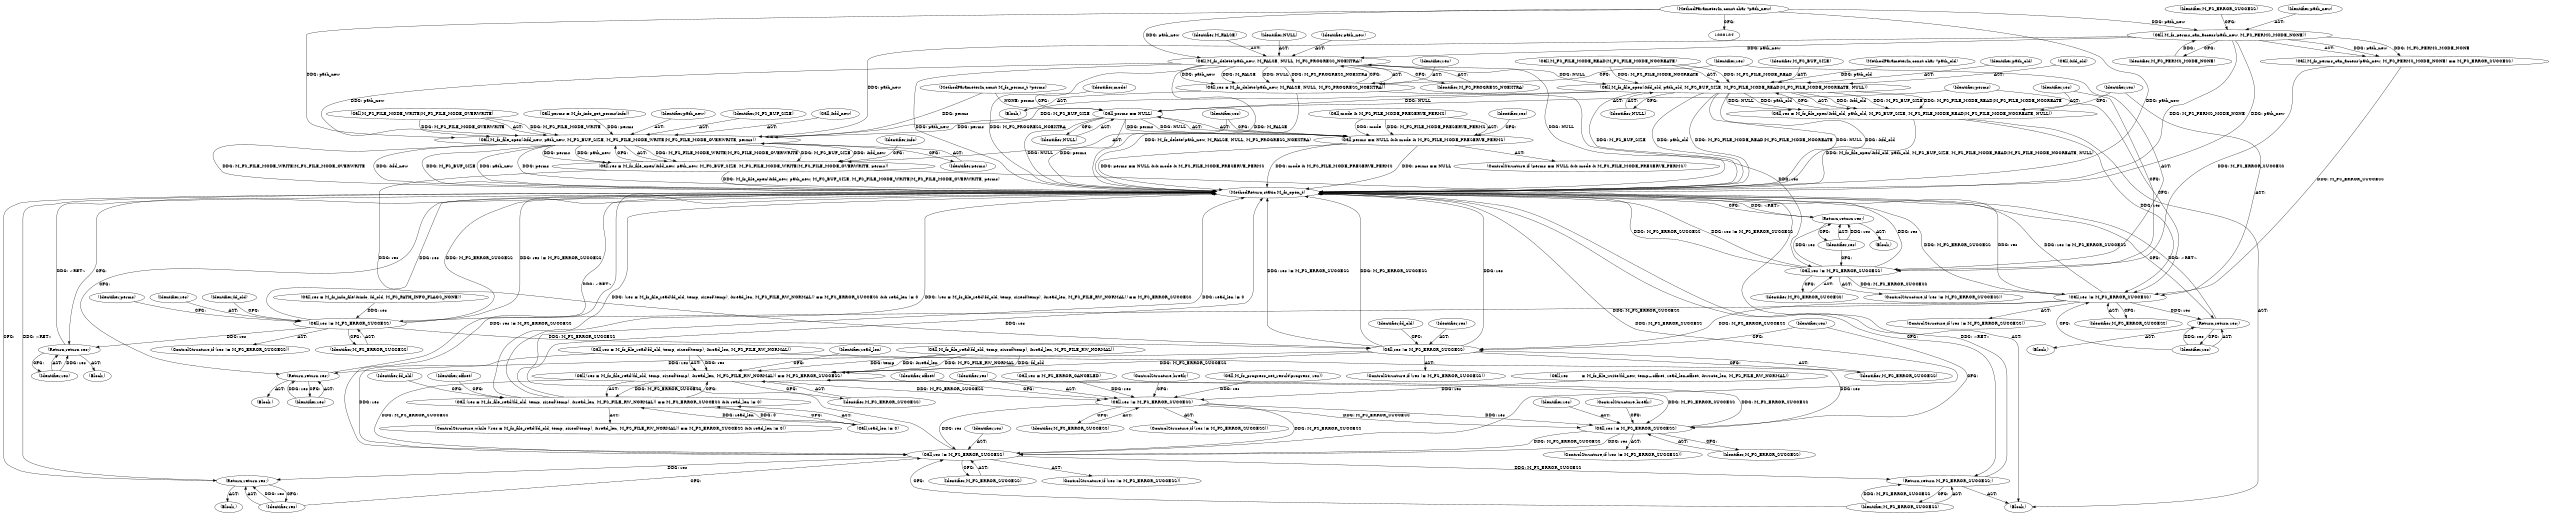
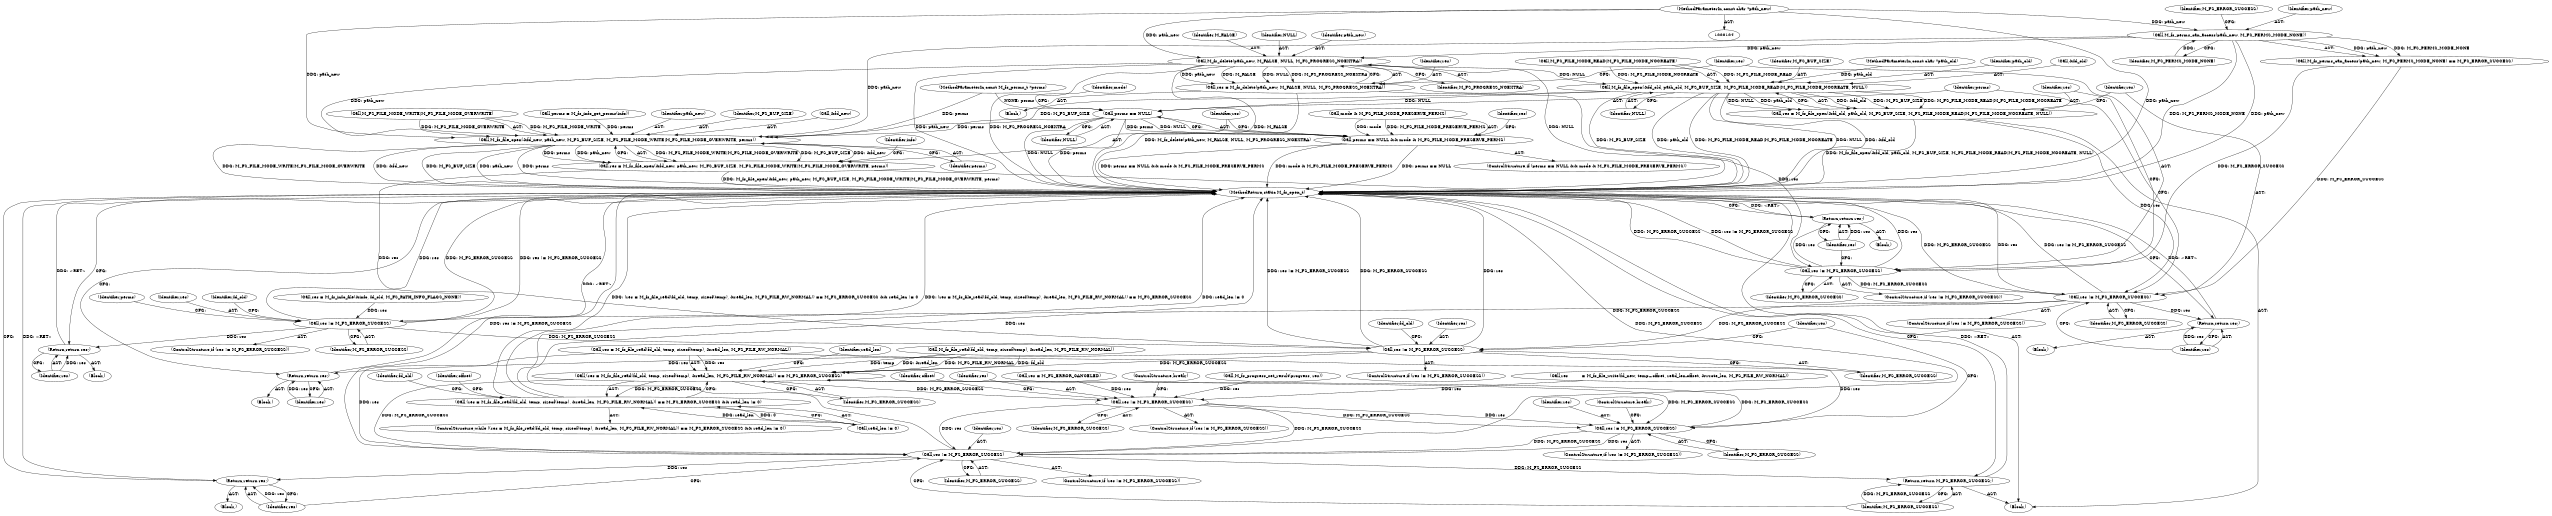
edge "(MethodParameterIn,const char *path_new)" -> "1000104": label "CFG: " -> "AST: "
edge "(Call,perms == NULL && mode & M_FS_FILE_MODE_PRESERVE_PERMS)" -> "(Call,perms == NULL)": label "AST: " -> "CFG: "
